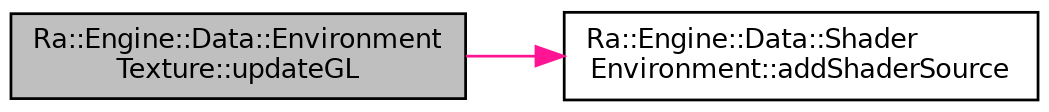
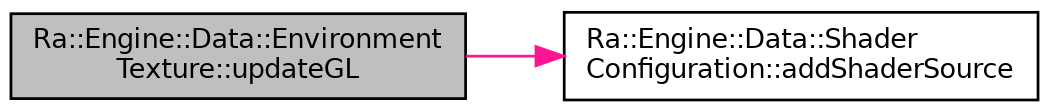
node "Ra::Engine::Data::Shader Environment::addShaderSource": label "Ra::Engine::Data::Shader Environment::addShaderSource" -> "Ra::Engine::Data::Shader Configuration::addShaderSource"
